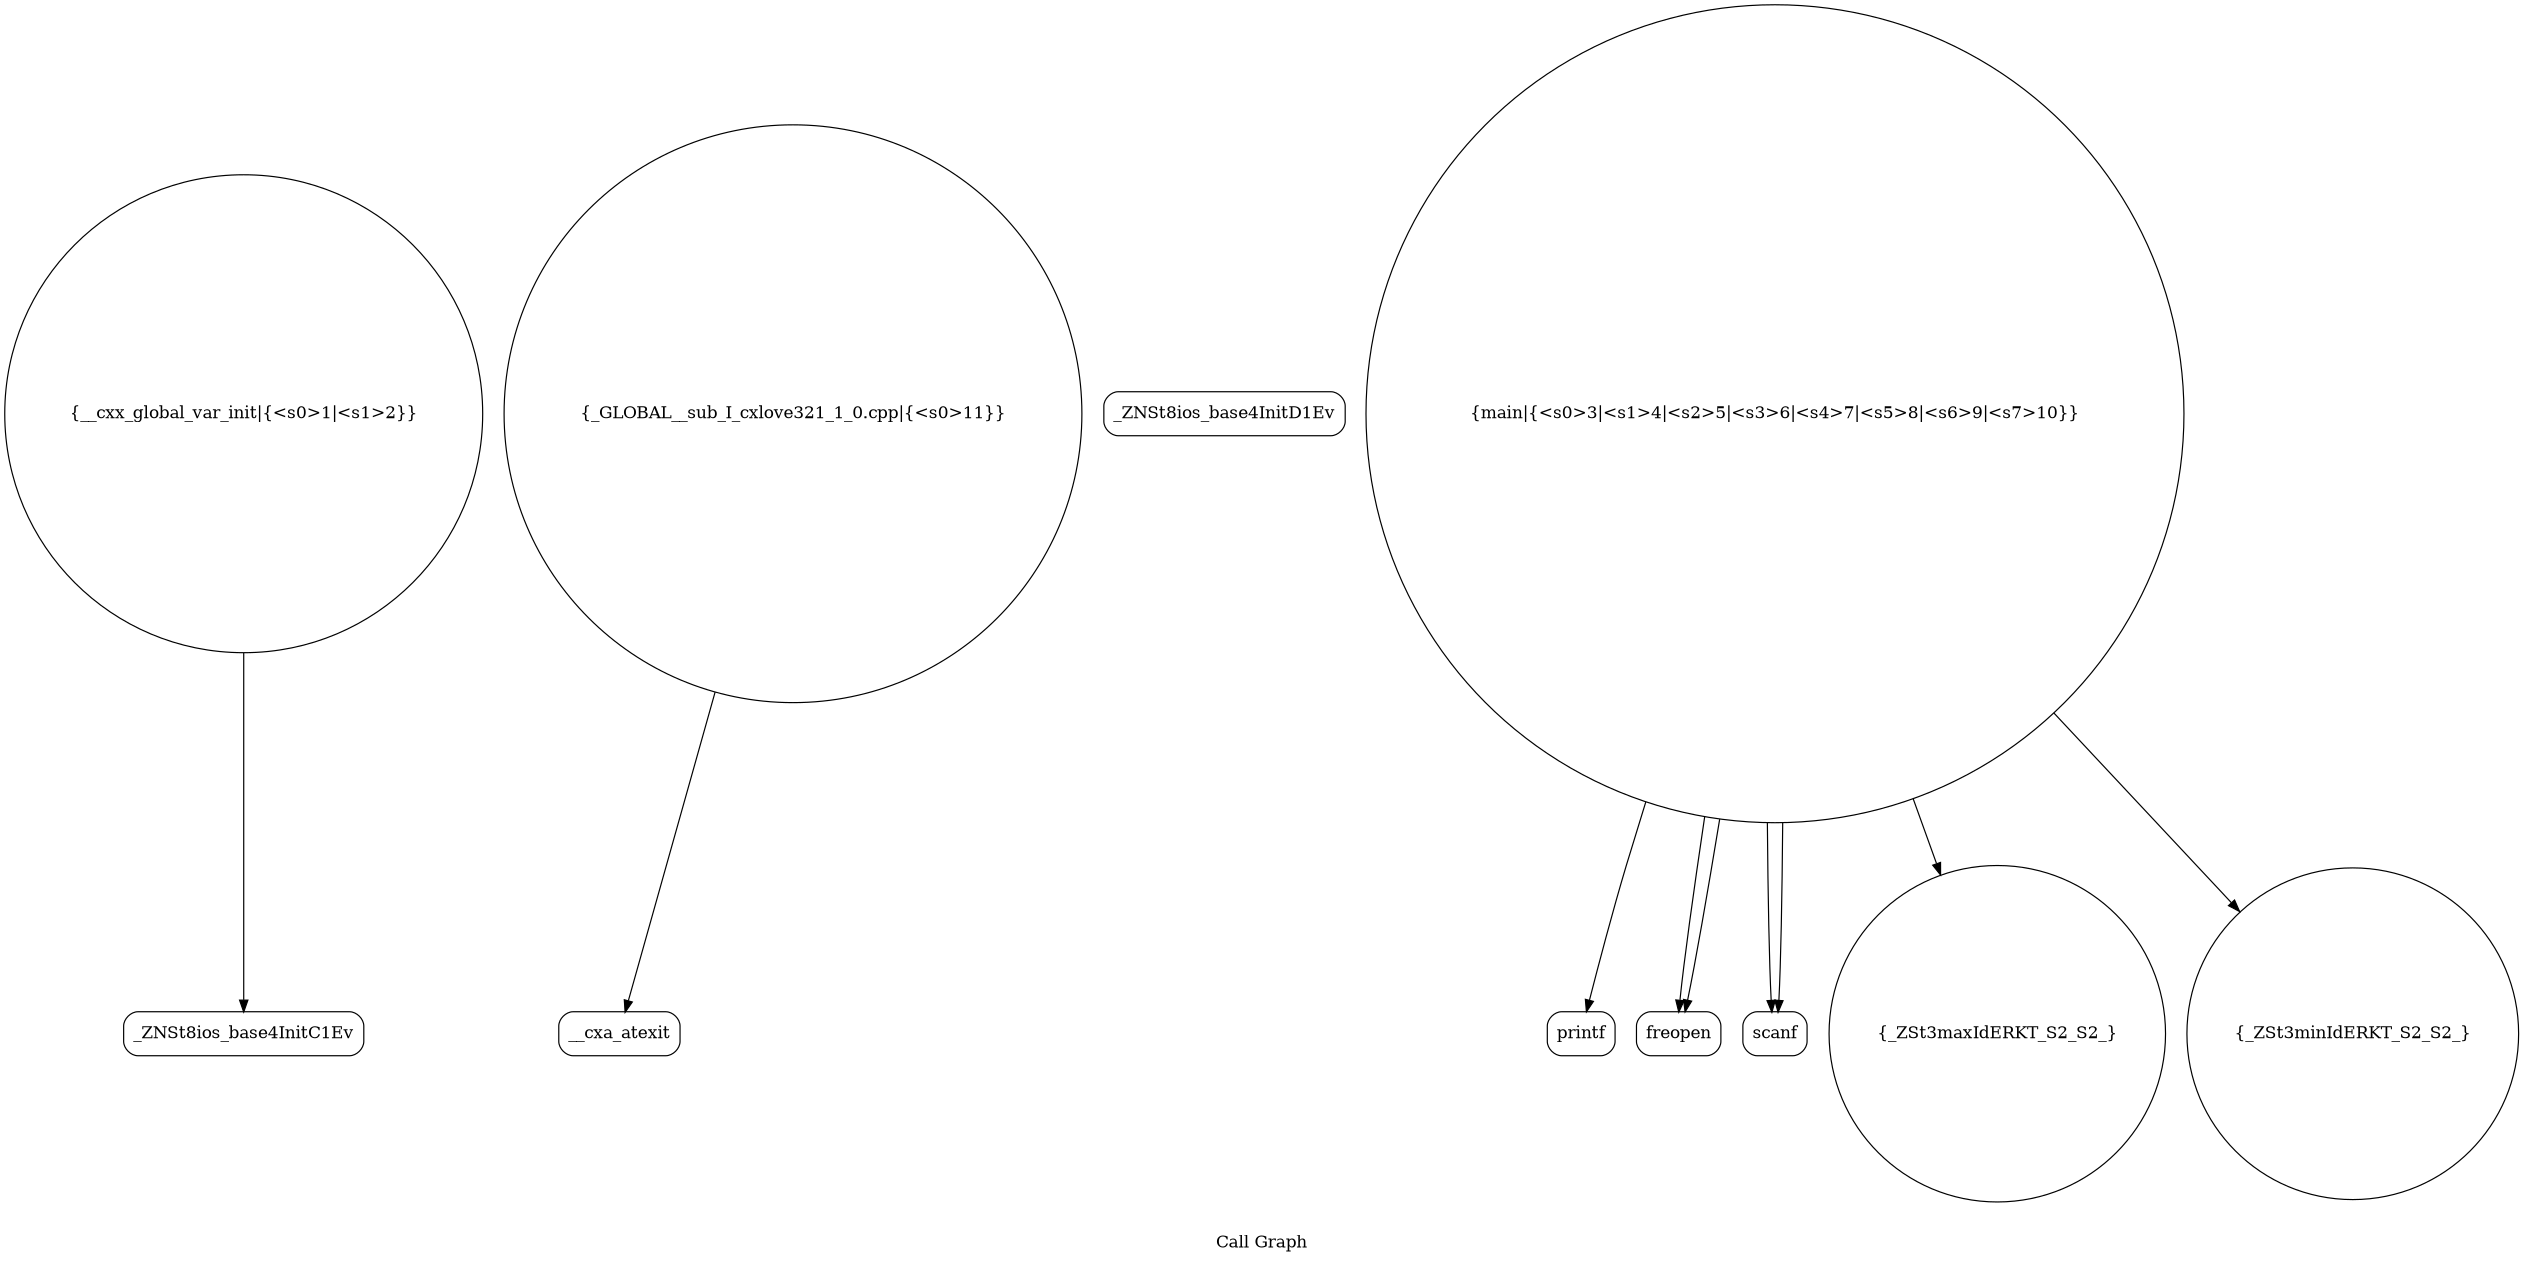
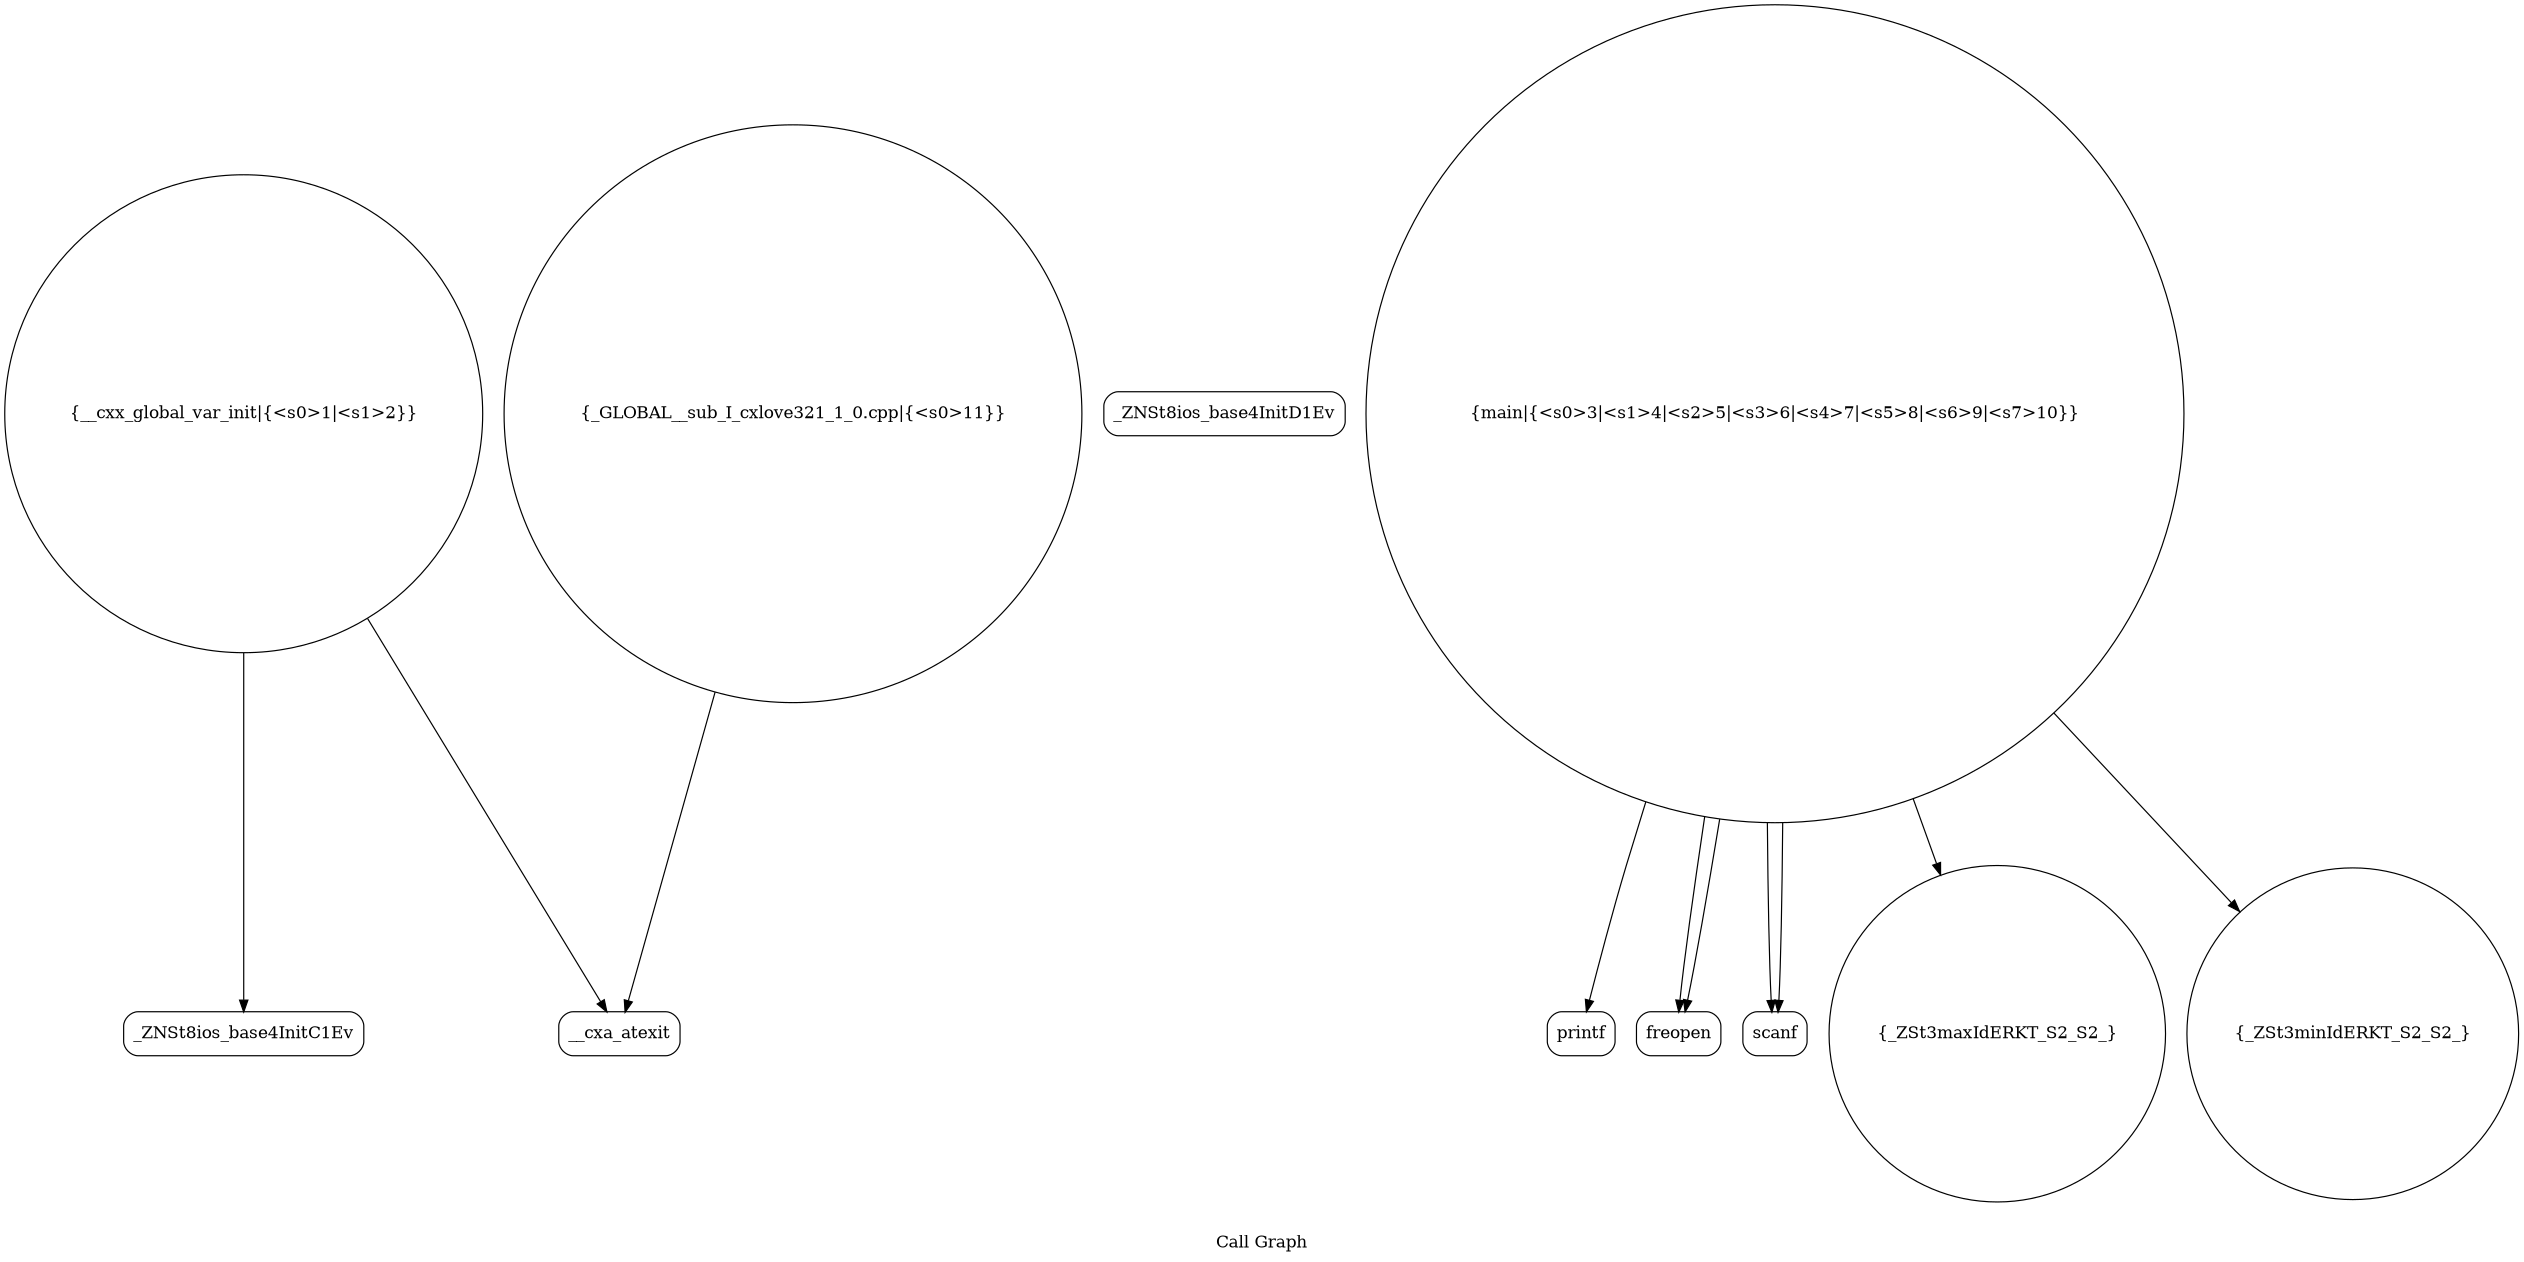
edge "{__cxx_global_var_init|{<s0>1|<s1>2}}" -> "__cxa_atexit": added
